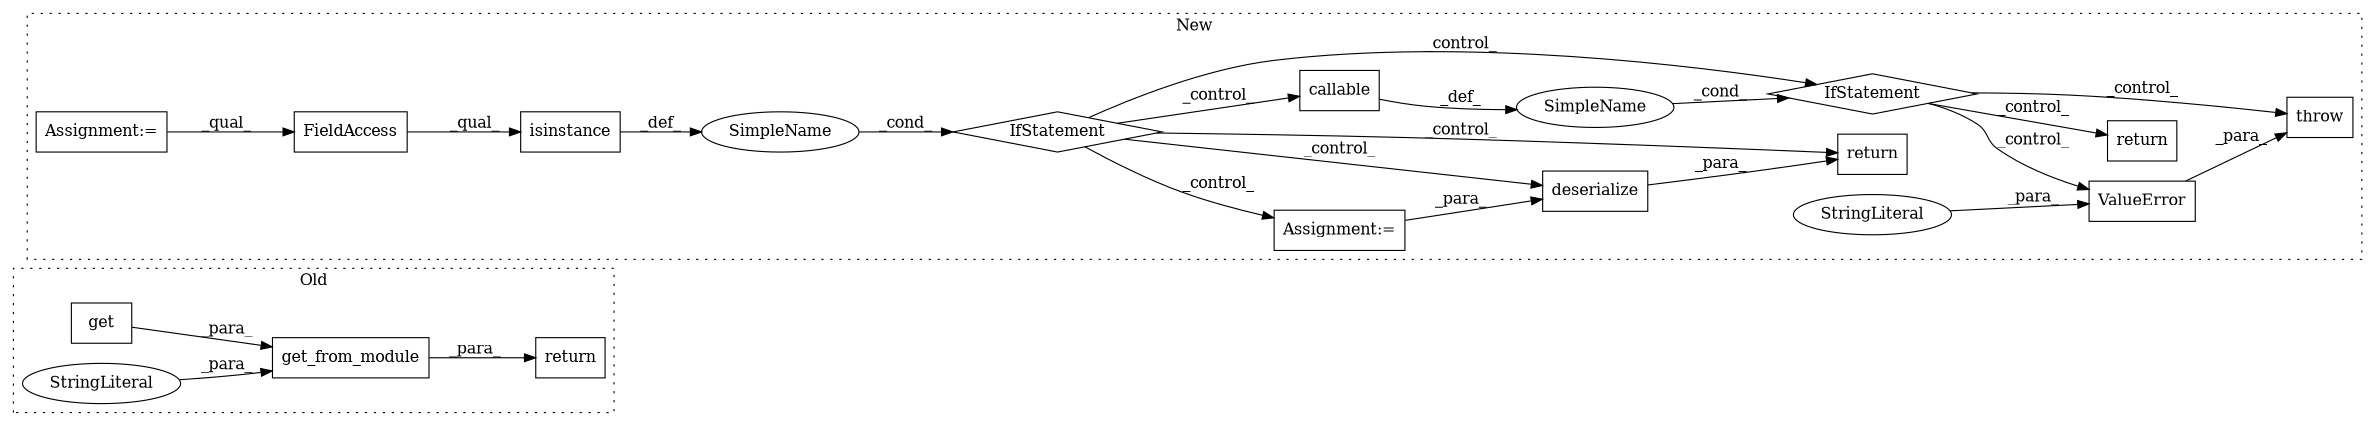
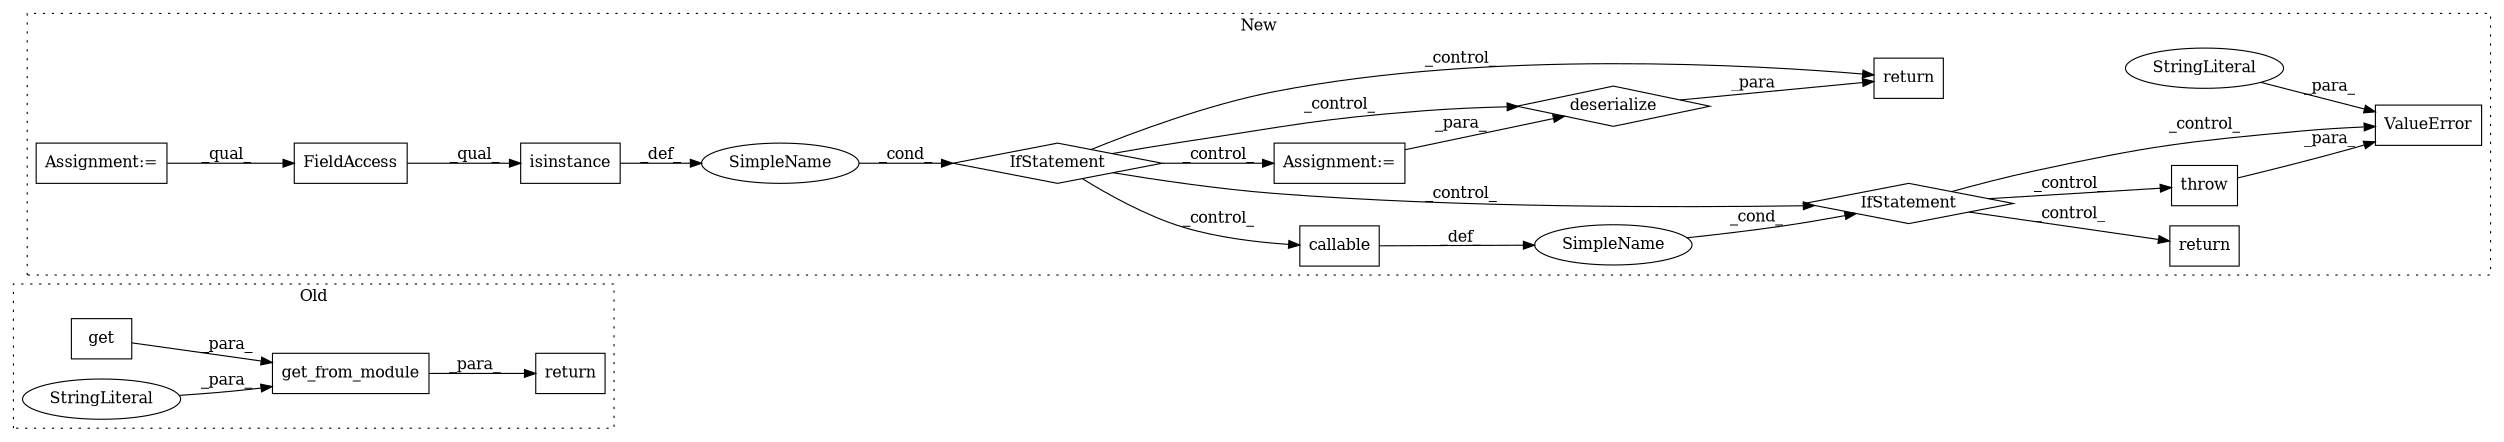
edge "ValueError" -> "throw": reversed
node "deserialize": shape box -> diamond
